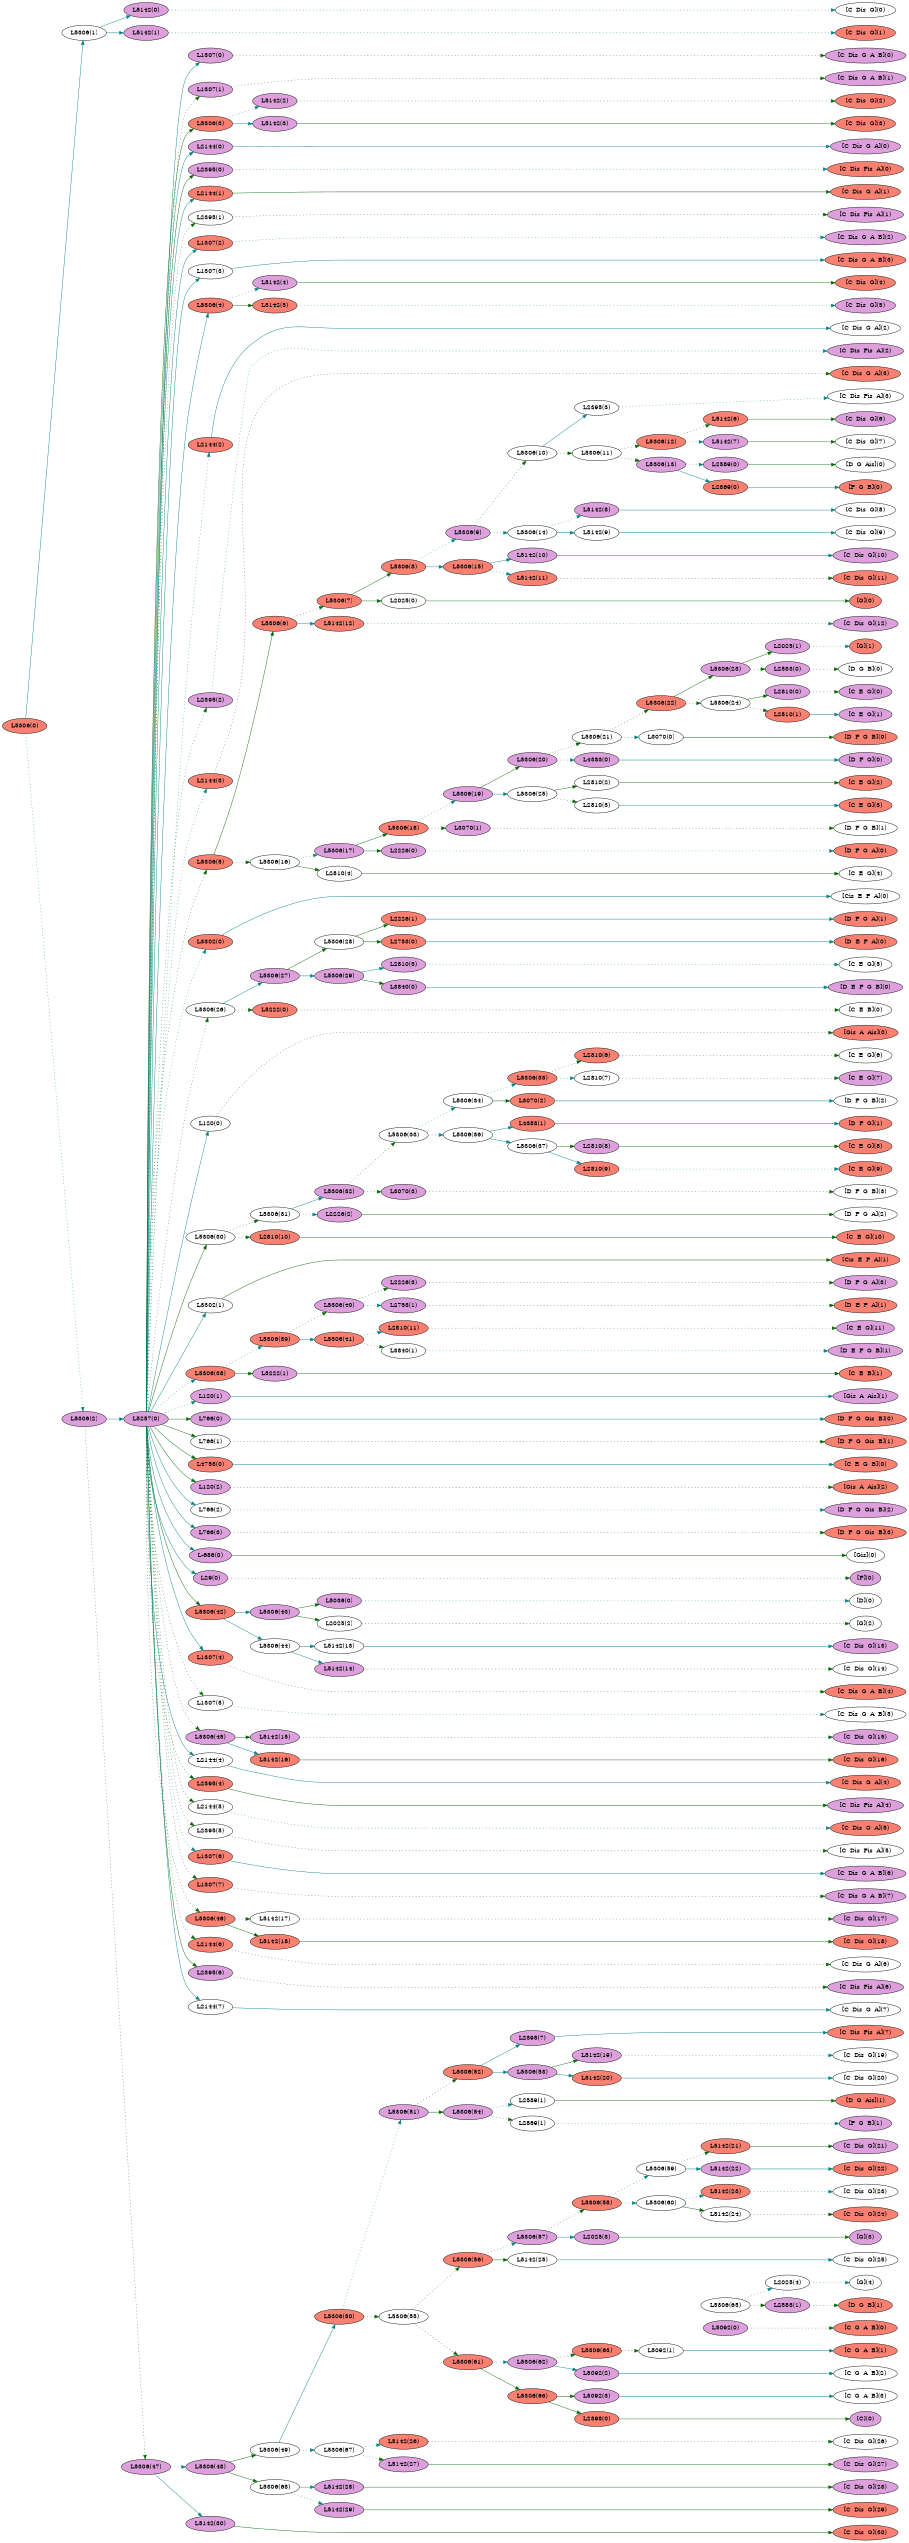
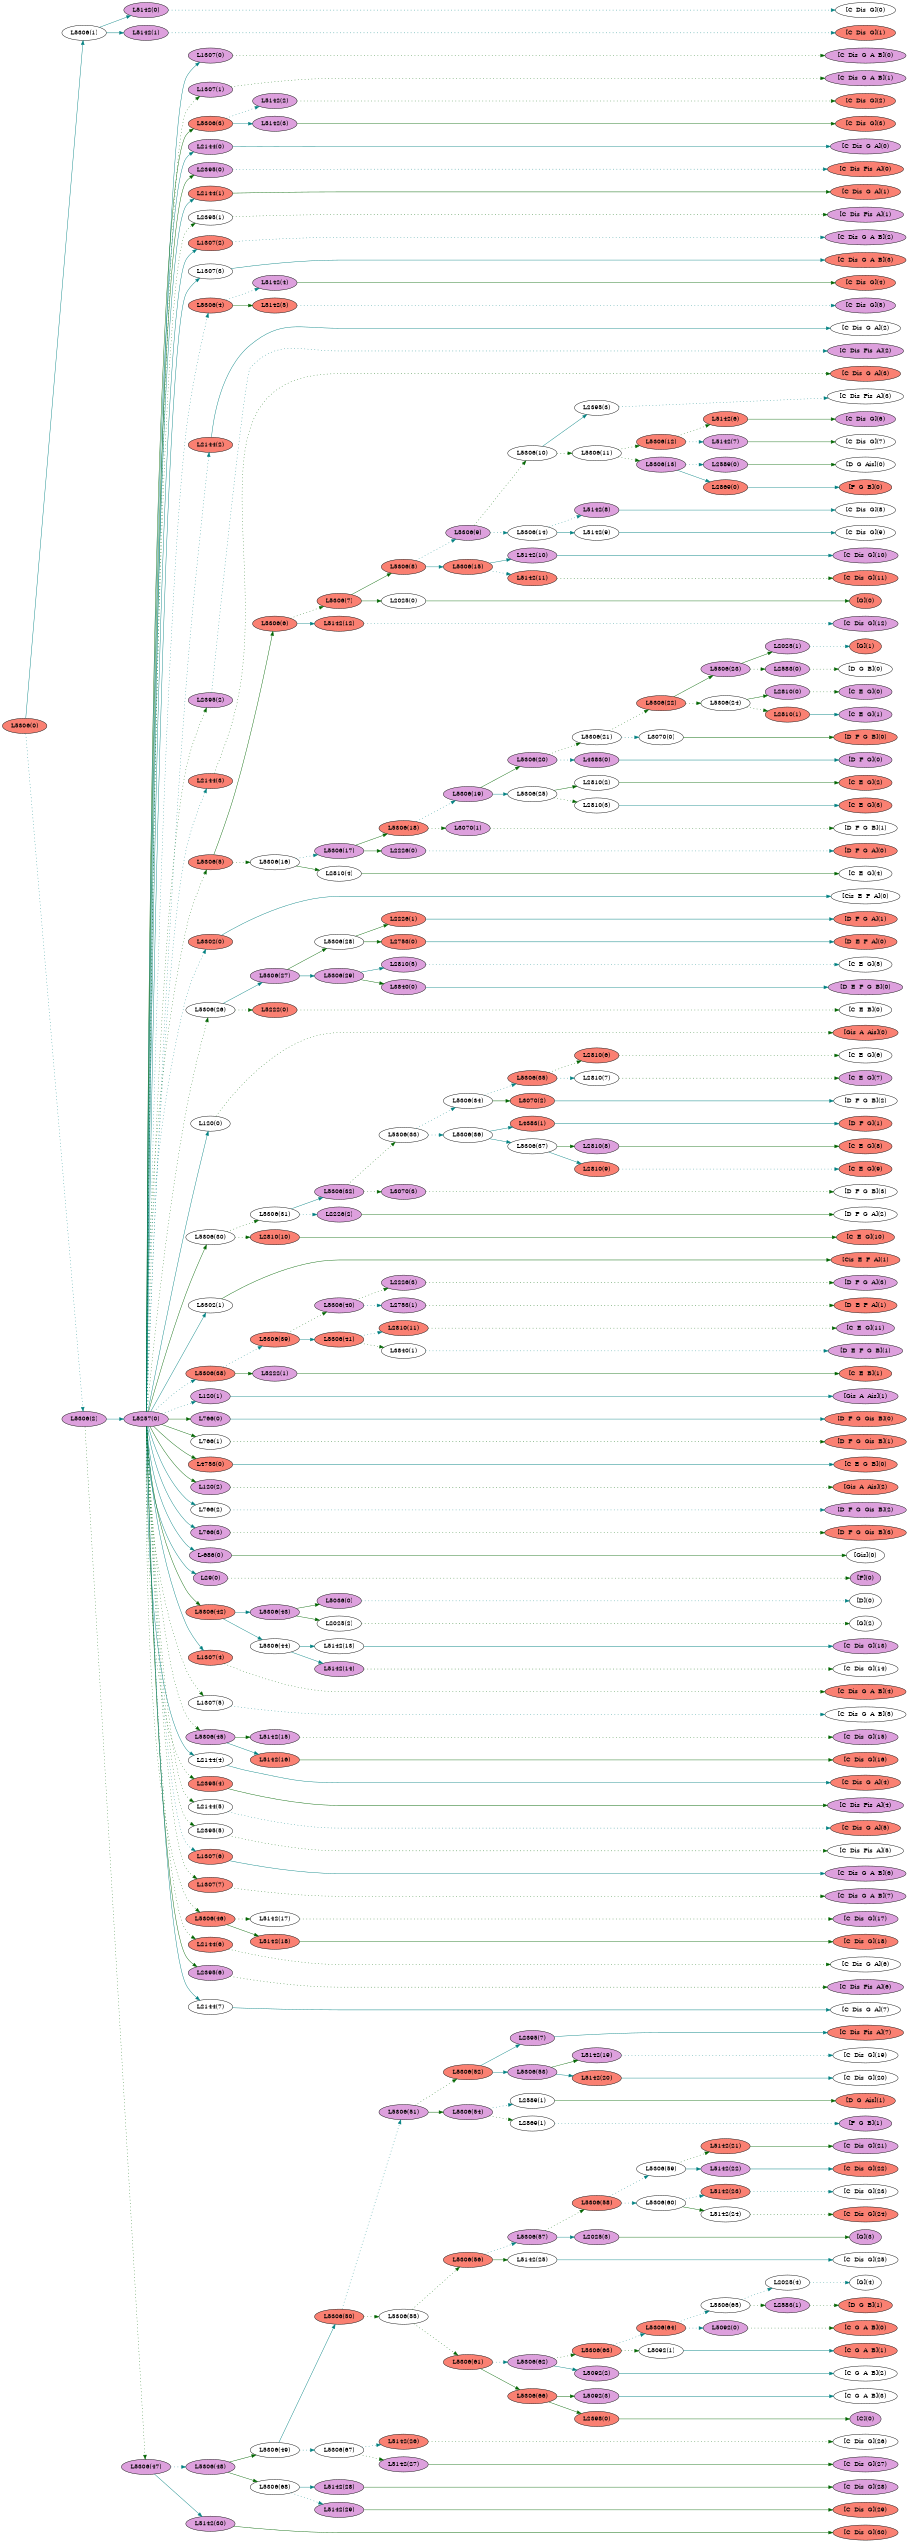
edge "L5257(0)" -> "L5306(4)": style solid -> dotted
node "L5306(64)": added
